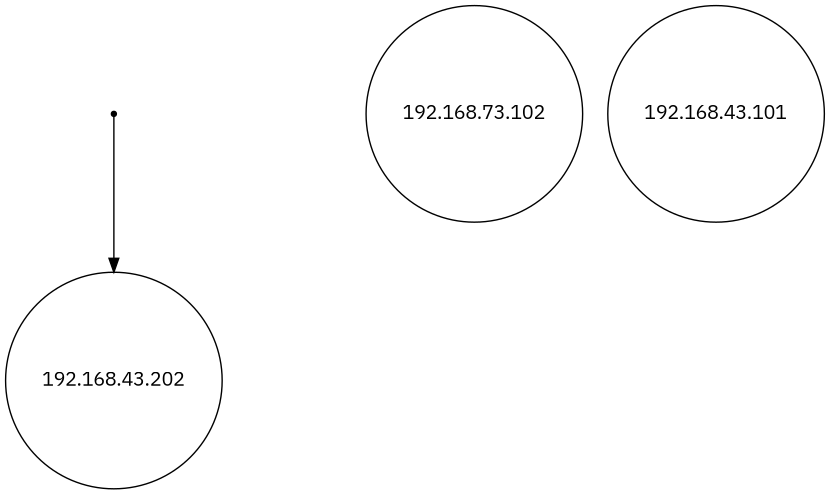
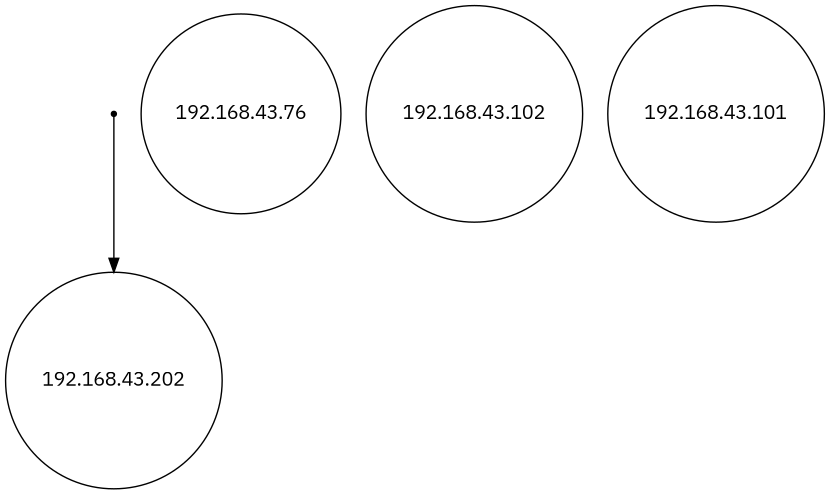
node "192.168.43.76": added
node "192.168.73.102": label "192.168.73.102" -> "192.168.43.102"
